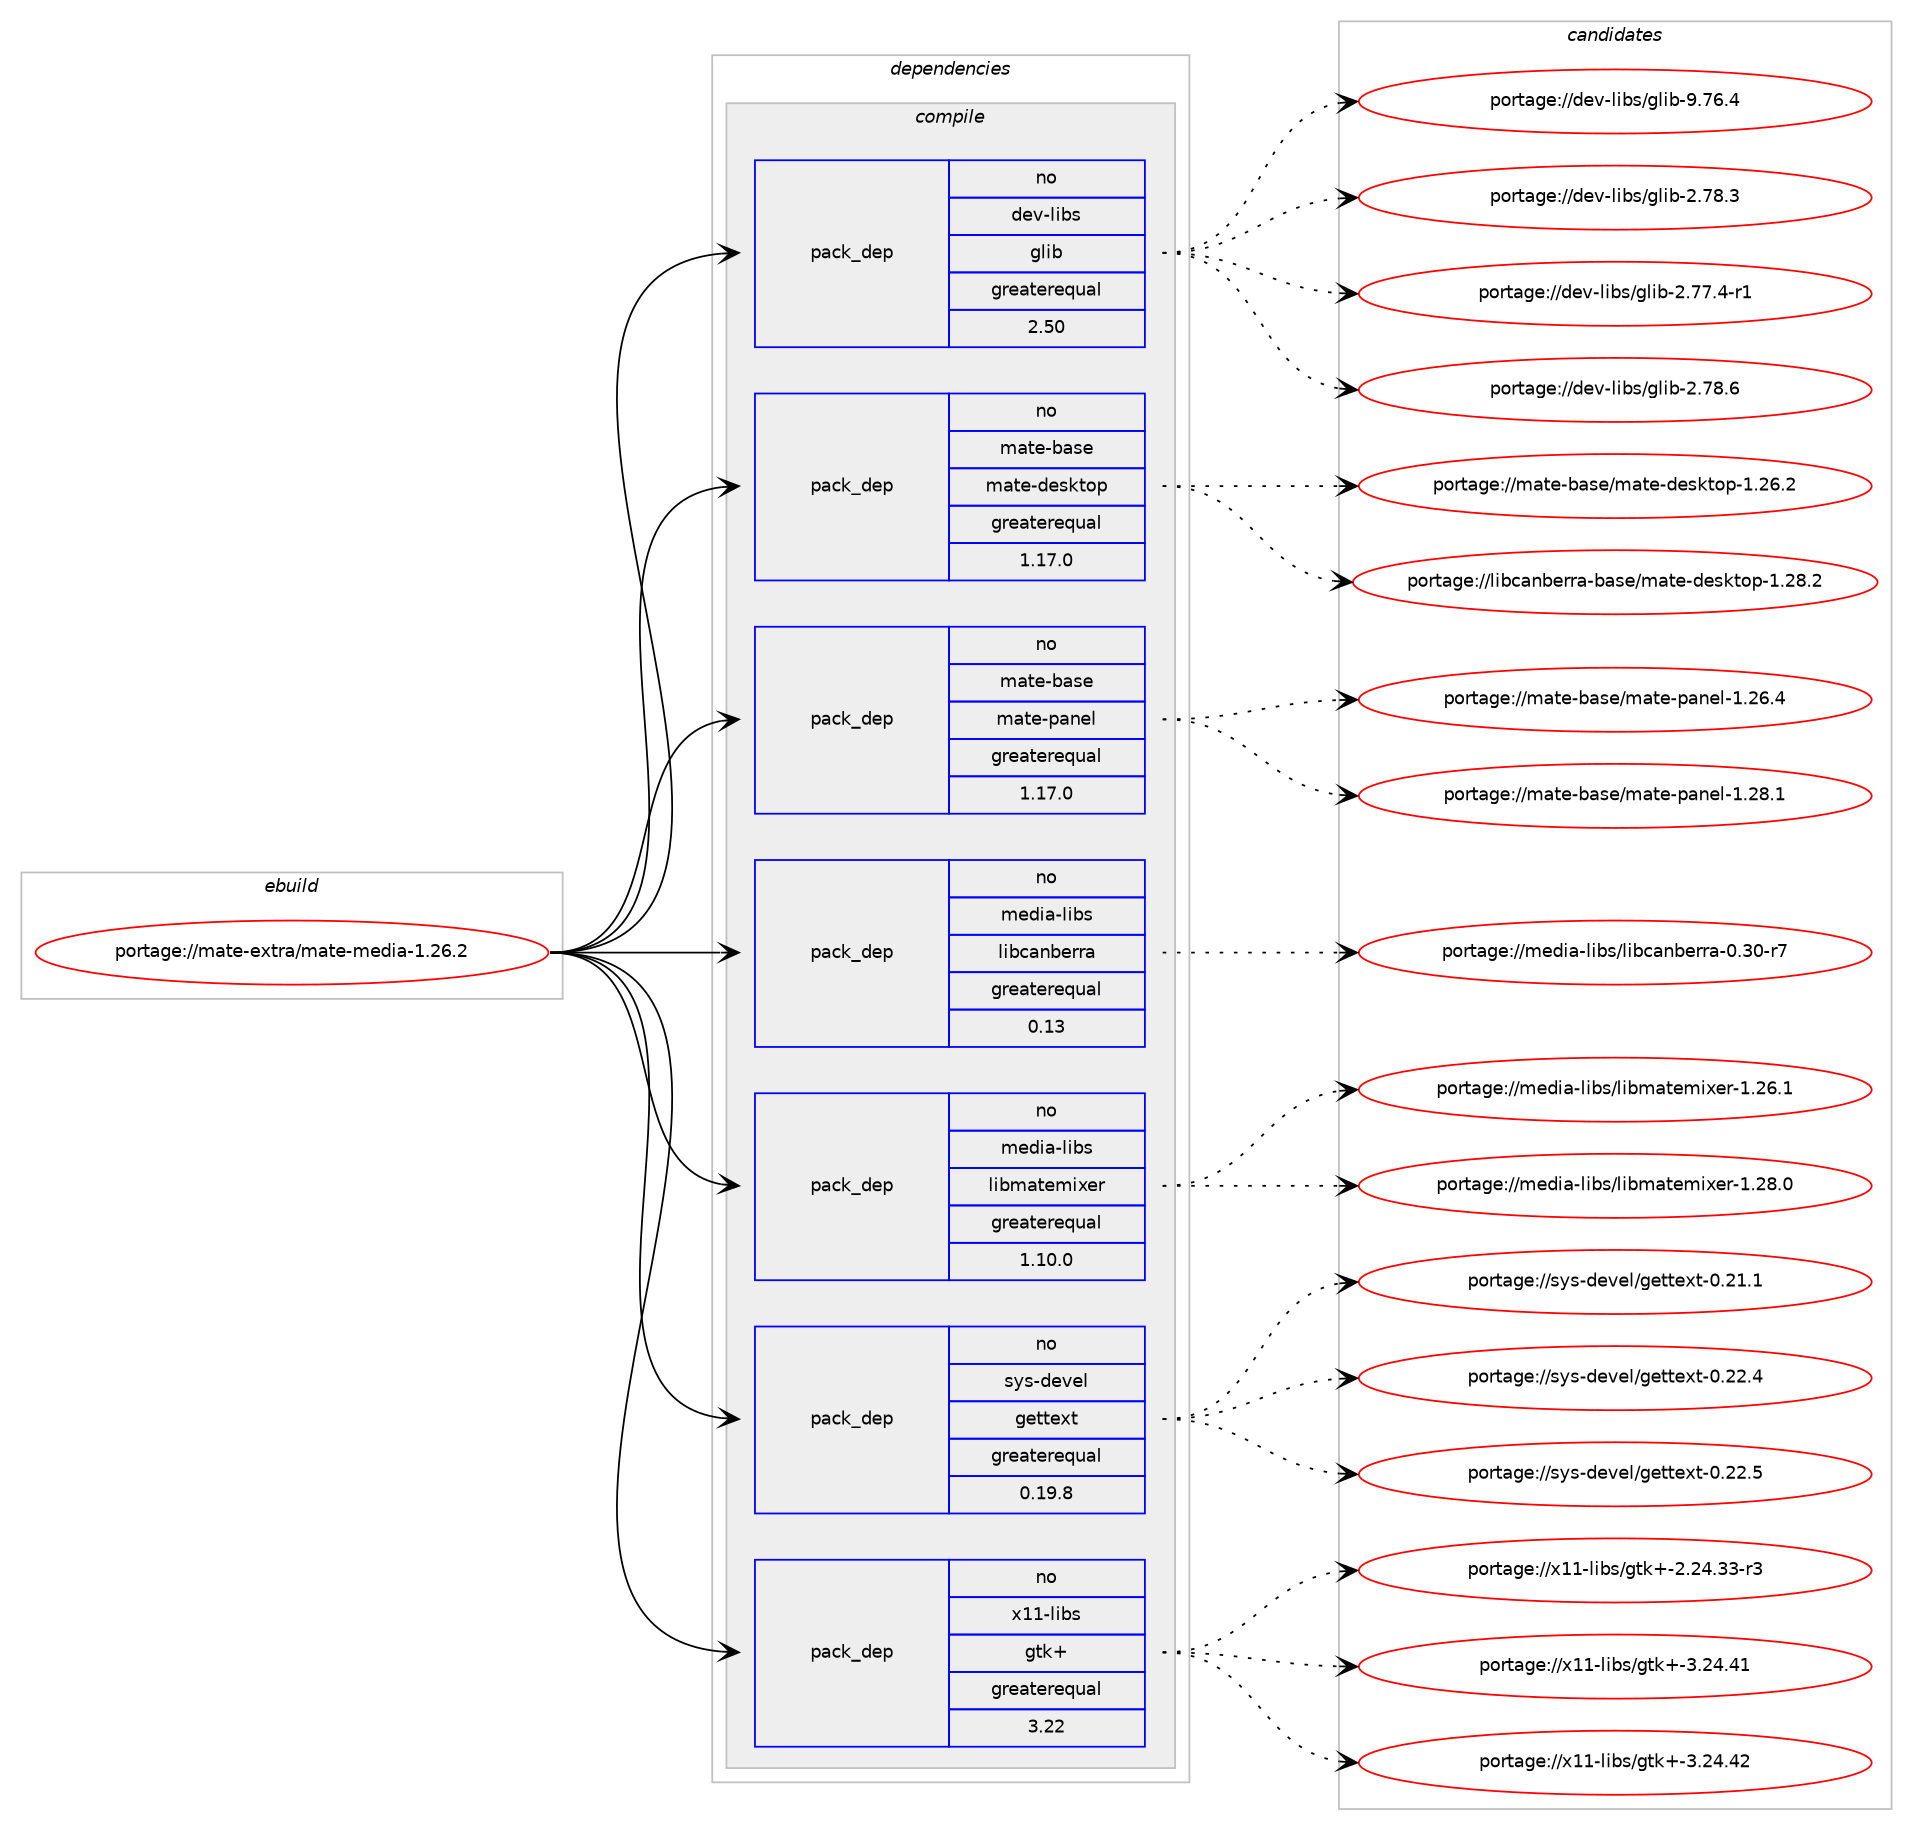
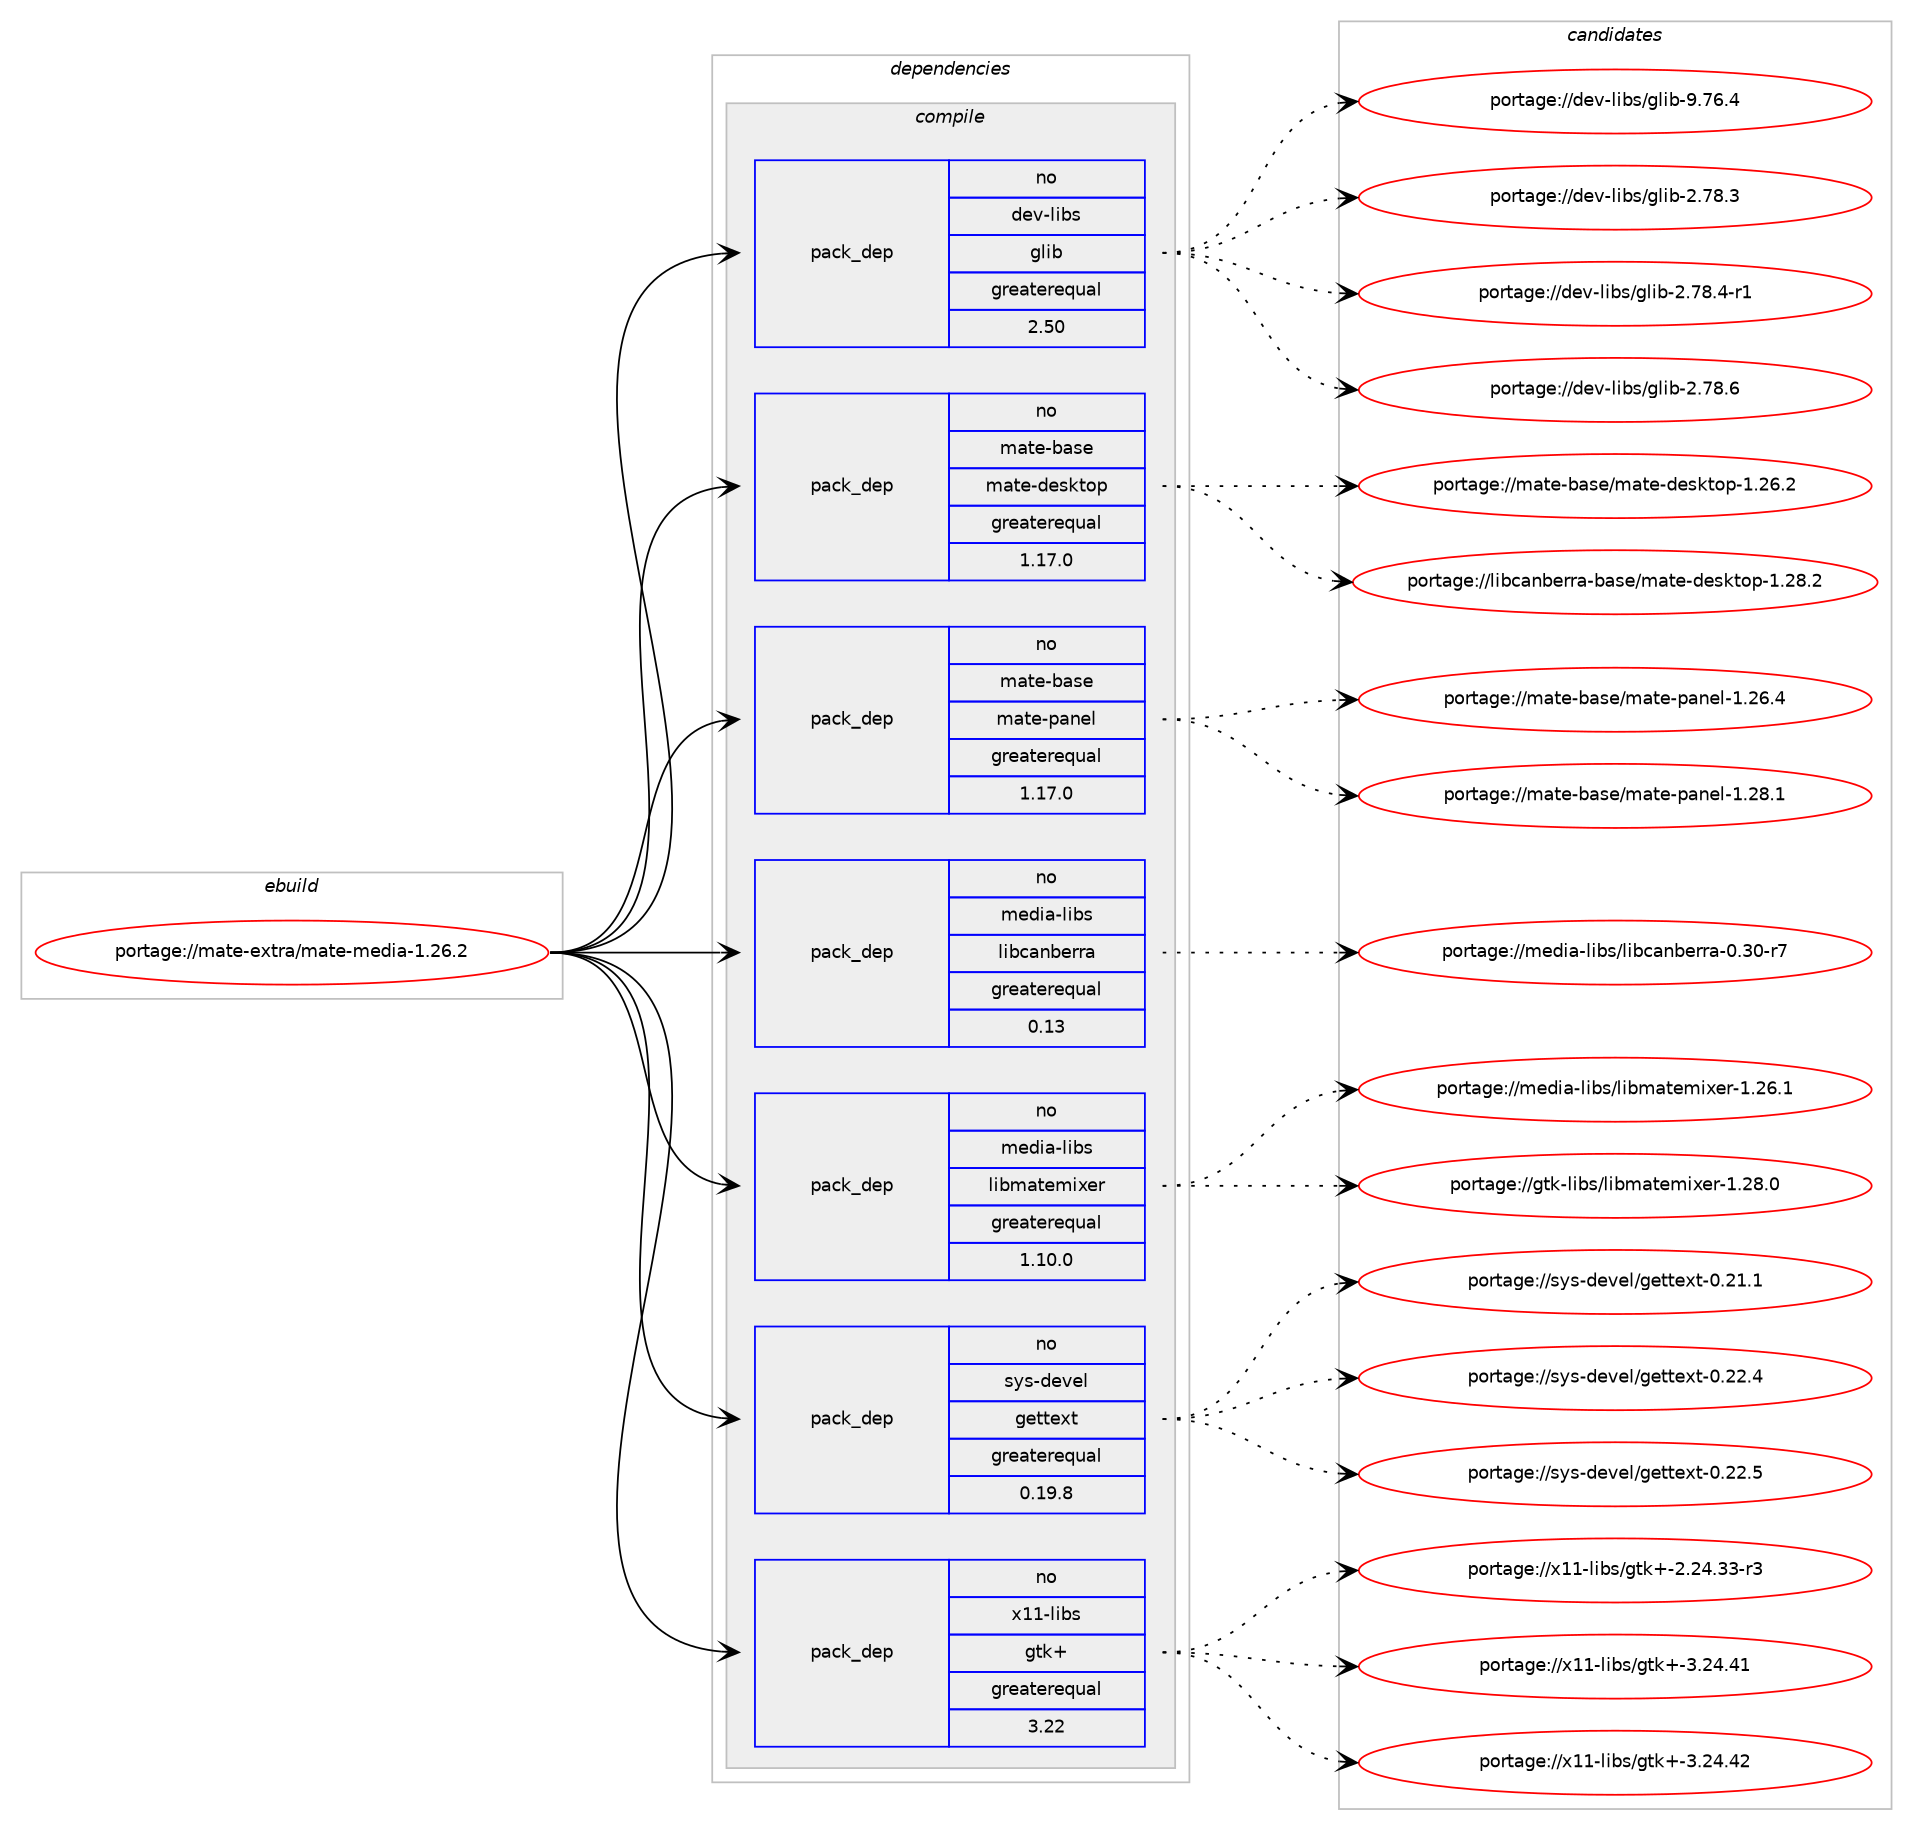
node "portage://dev-libs/glib-2.77.4-r1": label "portage://dev-libs/glib-2.77.4-r1" -> "portage://dev-libs/glib-2.78.4-r1"
node "portage://media-libs/libmatemixer-1.28.0": label "portage://media-libs/libmatemixer-1.28.0" -> "portage://gtk-libs/libmatemixer-1.28.0"
